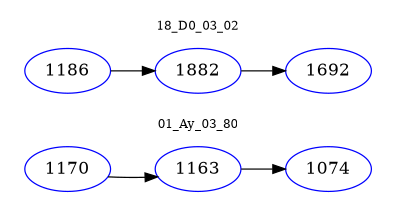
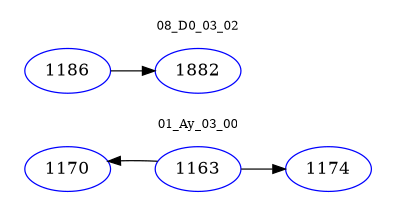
cluster "18_D0_03_02": label "18_D0_03_02" -> "08_D0_03_02"
node "1692": removed
cluster "01_Ay_03_80": label "01_Ay_03_80" -> "01_Ay_03_00"
node "1074": label "1074" -> "1174"
edge "1170" -> "1163": reversed
